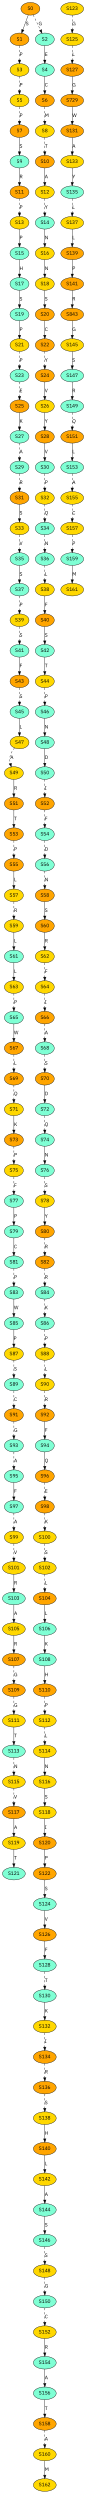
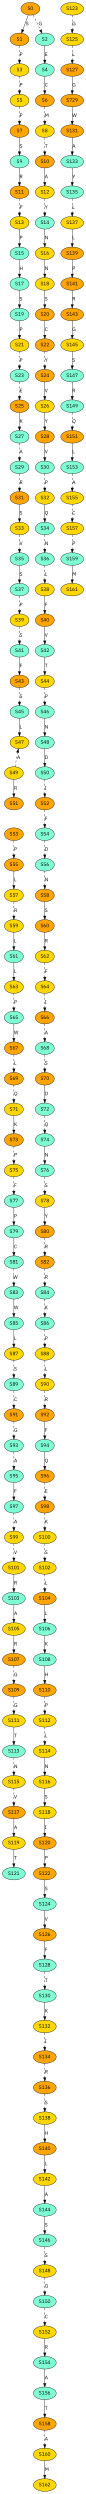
node "S133": fillcolor gold -> aquamarine
node "S843": label "S843" -> "S143"
edge "S32" -> "S34": style dashed -> solid
edge "S40" -> "S42": label "S" -> "V"
edge "S47" -> "S49": reversed
edge "S51" -> "S53": removed, label "T"
edge "S81" -> "S83": label "P" -> "W"
edge "S85" -> "S87": label "P" -> "L"
